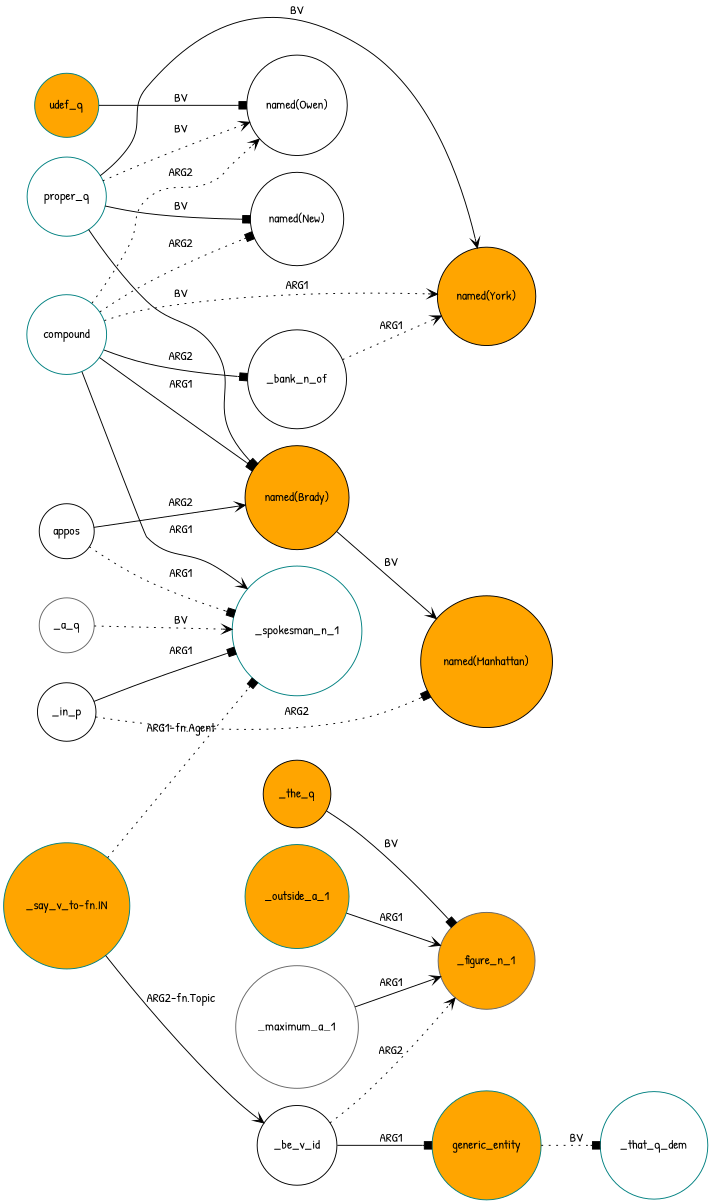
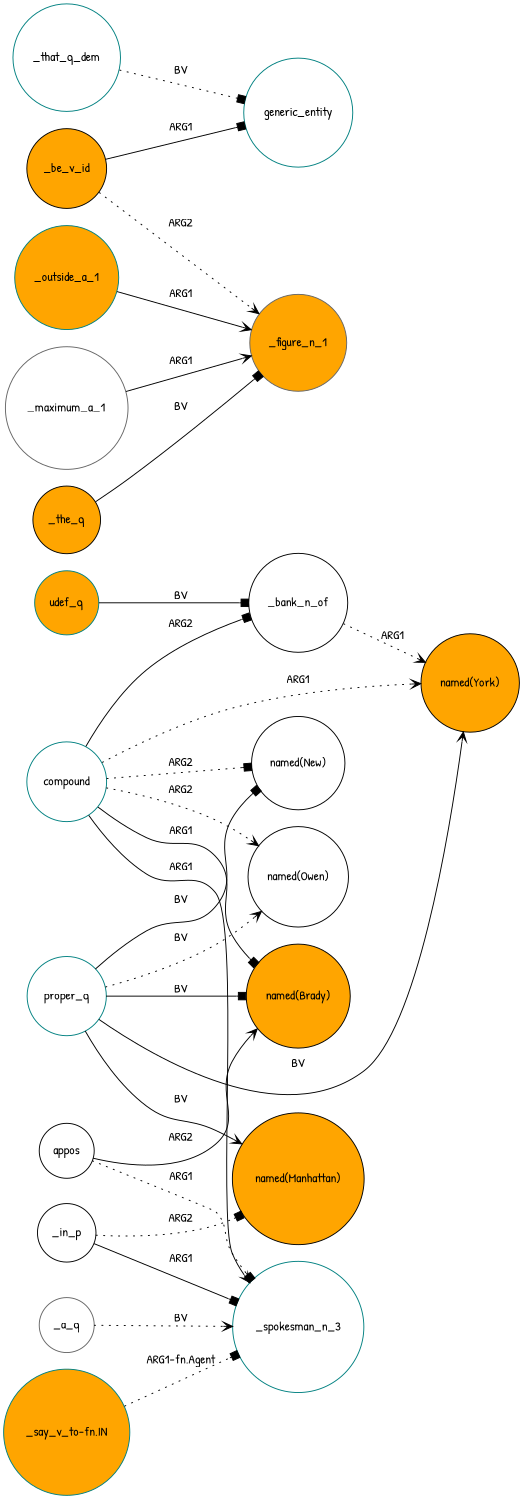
edge "udef_q" -> "named(Owen)": now "udef_q" -> "_bank_n_of"
edge "named(Brady)" -> "named(Manhattan)": now "proper_q" -> "named(Manhattan)"
node "_spokesman_n_1": label "_spokesman_n_1" -> "_spokesman_n_3"
edge "_say_v_to-fn.IN" -> "_be_v_id": removed, label "ARG2-fn.Topic"
node "_be_v_id": fillcolor white -> orange
node "generic_entity": fillcolor orange -> white
edge "generic_entity" -> "_that_q_dem": reversed
